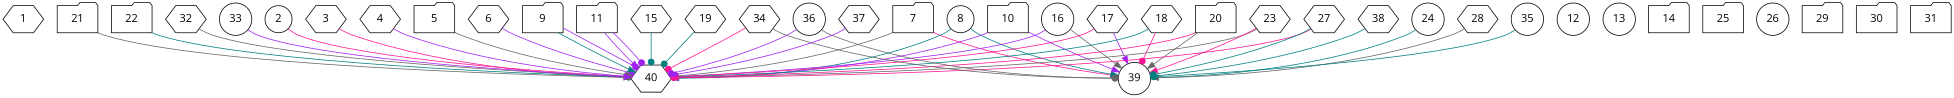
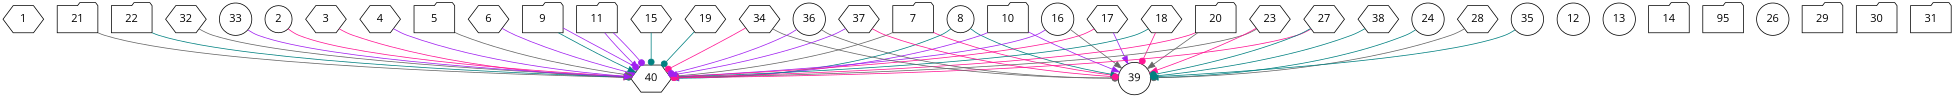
node "25": label "25" -> "95"
edge "28" -> "39": arrowhead normal -> dot
edge "37" -> "39": added
